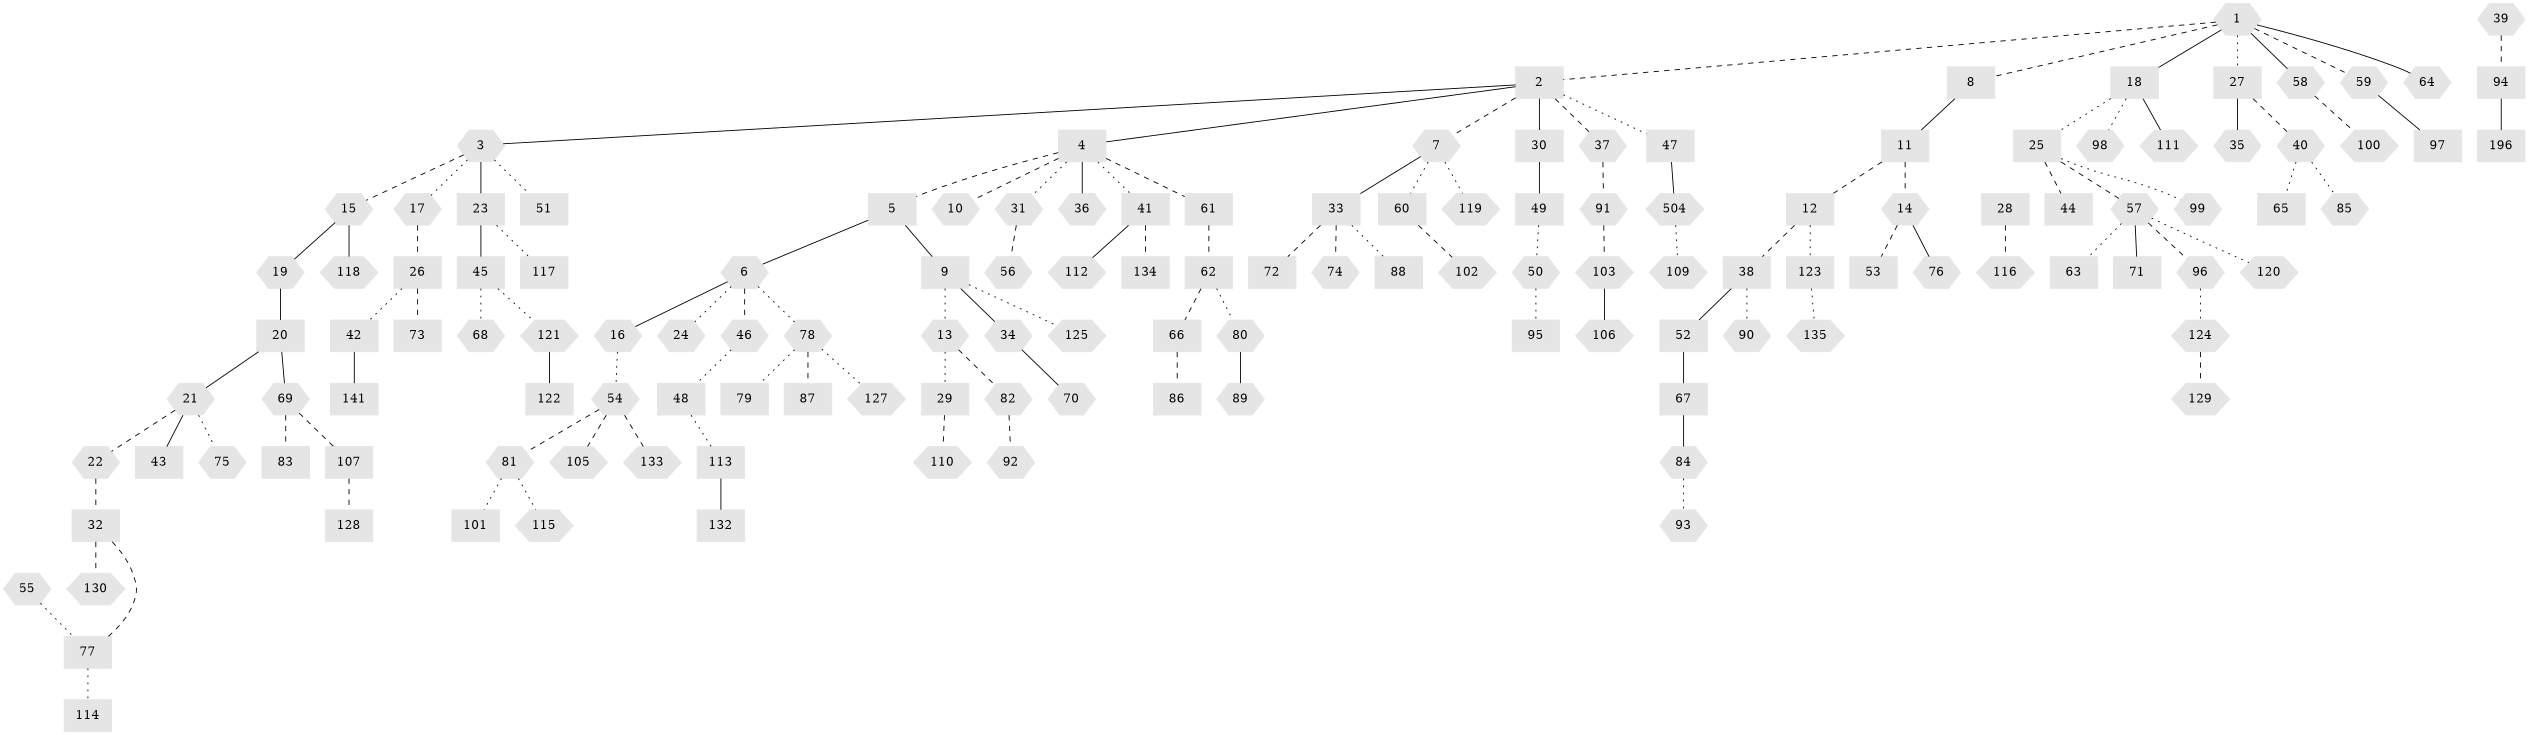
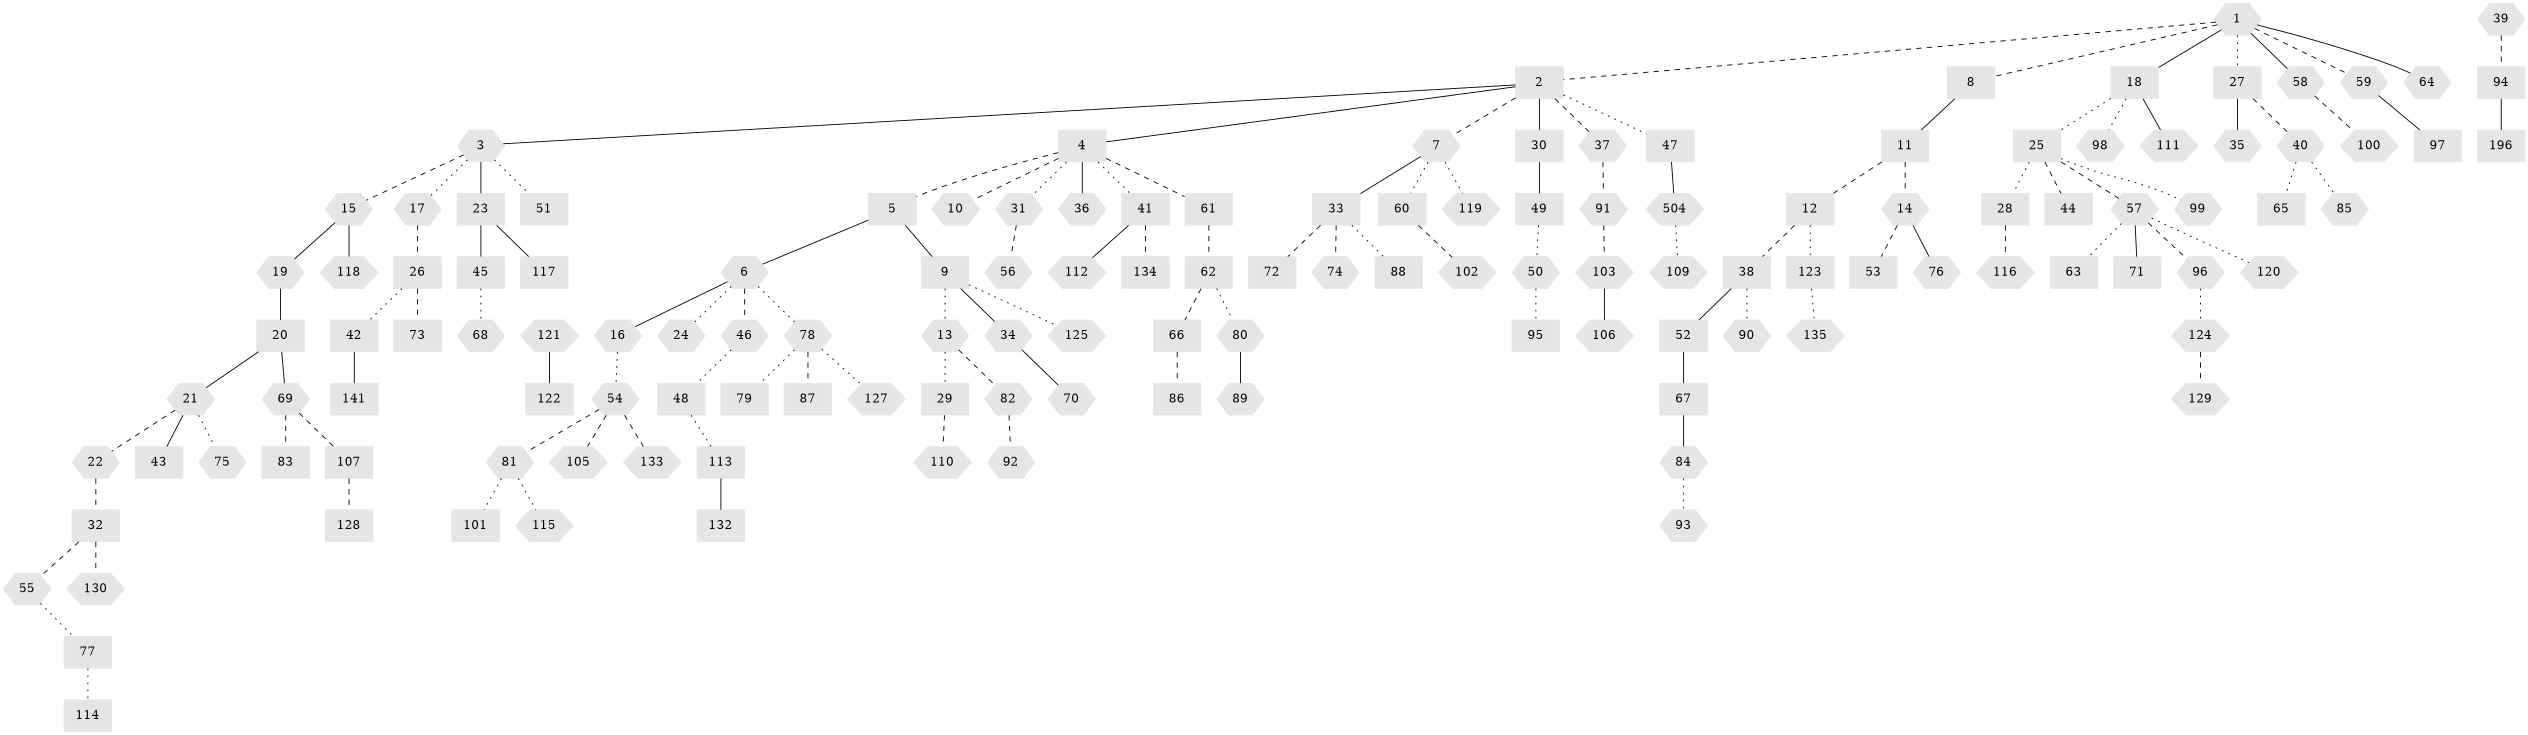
edge "25" -- "28": added
edge "23" -- "117": style dotted -> solid
edge "45" -- "121": removed
edge "32" -- "77": now "32" -- "55"
